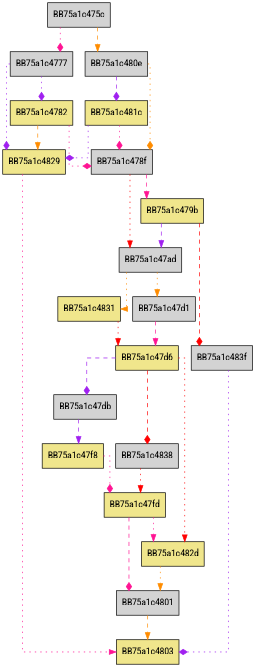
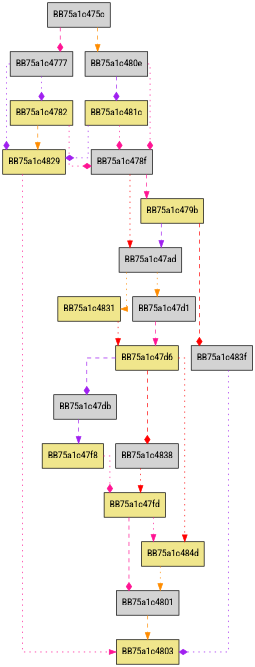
edge "BB75a1c475c" -> "BB75a1c4777": style dotted -> dashed
edge "BB75a1c480e" -> "BB75a1c478f": color darkorange -> deeppink
node "BB75a1c482d": label "BB75a1c482d" -> "BB75a1c484d"
